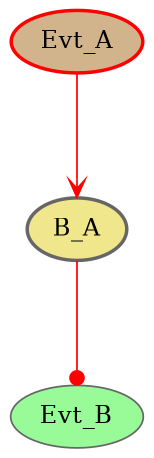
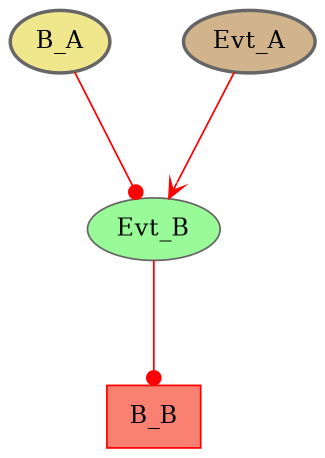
node "Evt_A": color red -> gray40
edge "Evt_A" -> "B_A": now "Evt_A" -> "Evt_B"
node "B_B": added
